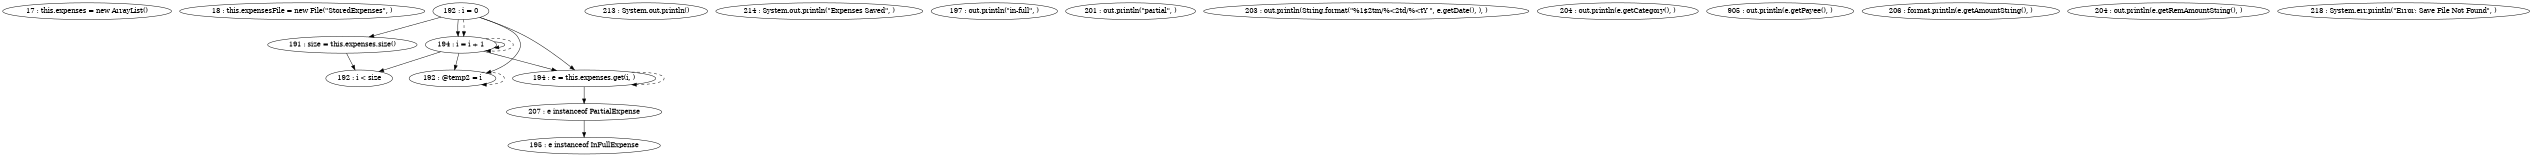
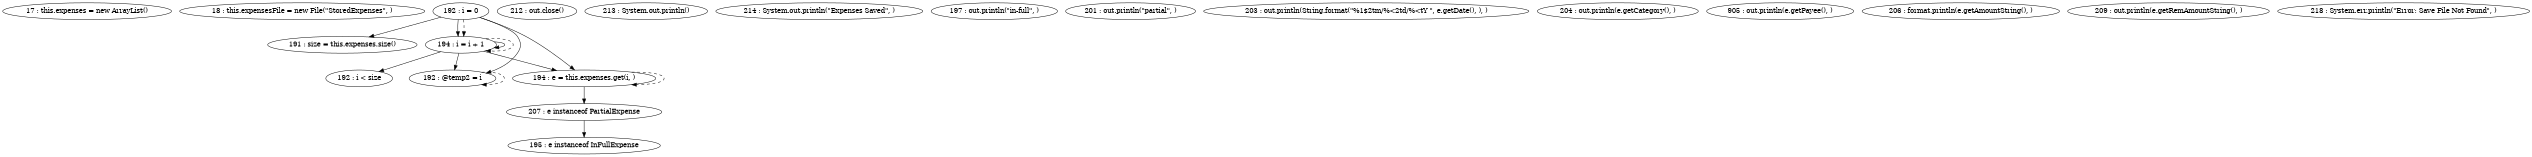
node "212 : out.close()": added
node "204 : out.println(e.getRemAmountString(), )": label "204 : out.println(e.getRemAmountString(), )" -> "209 : out.println(e.getRemAmountString(), )"
edge "191 : size = this.expenses.size()" -> "192 : i < size": removed
